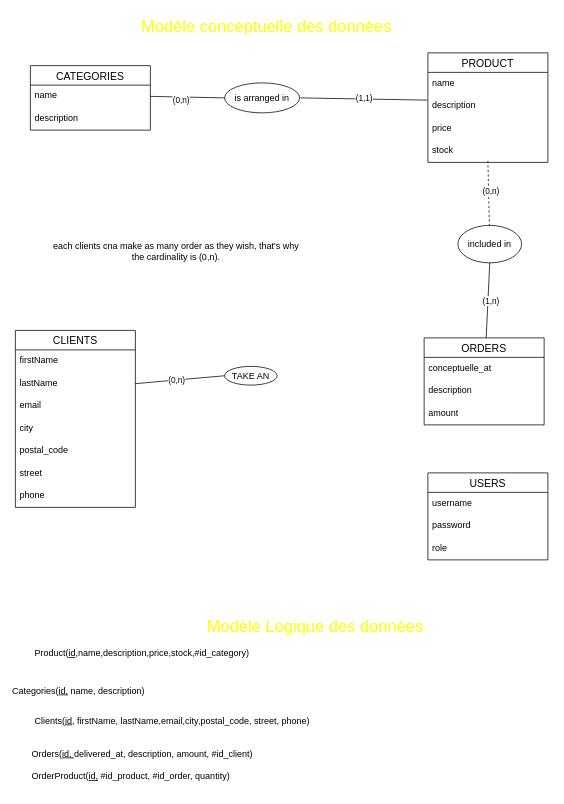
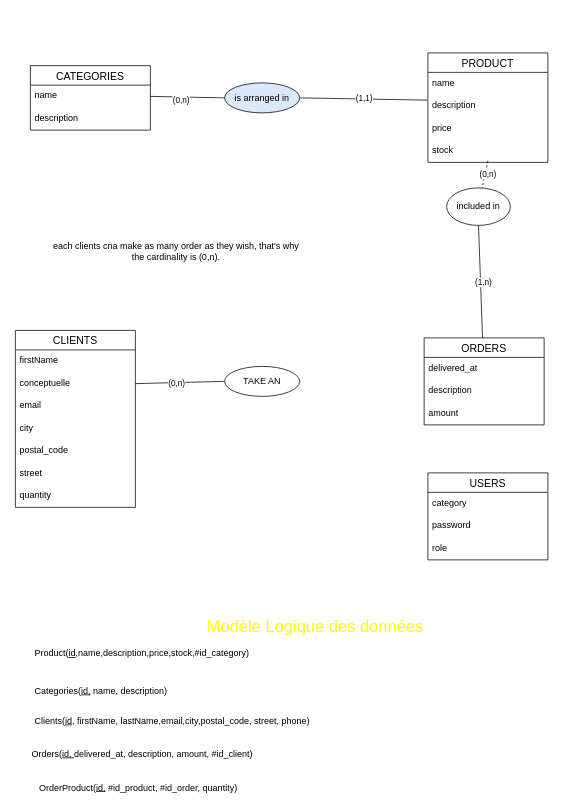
node "Modèle conceptuelle des données": removed
node "is arranged in": fillcolor #ffffff -> #dae8fc
node "included in": moved (490, 244) -> (479, 207)
node "conceptuelle_at": label "conceptuelle_at" -> "delivered_at"
node "TAKE AN": size 53x19 -> 75x30
node "lastName": label "lastName" -> "conceptuelle"
node "phone": label "phone" -> "quantity"
node "username": label "username" -> "category"
node "Categories(id, name, description)": moved (153, 691) -> (176, 691)
node "OrderProduct(id, #id_product, #id_order, quantity)": moved (173, 777) -> (180, 788)
